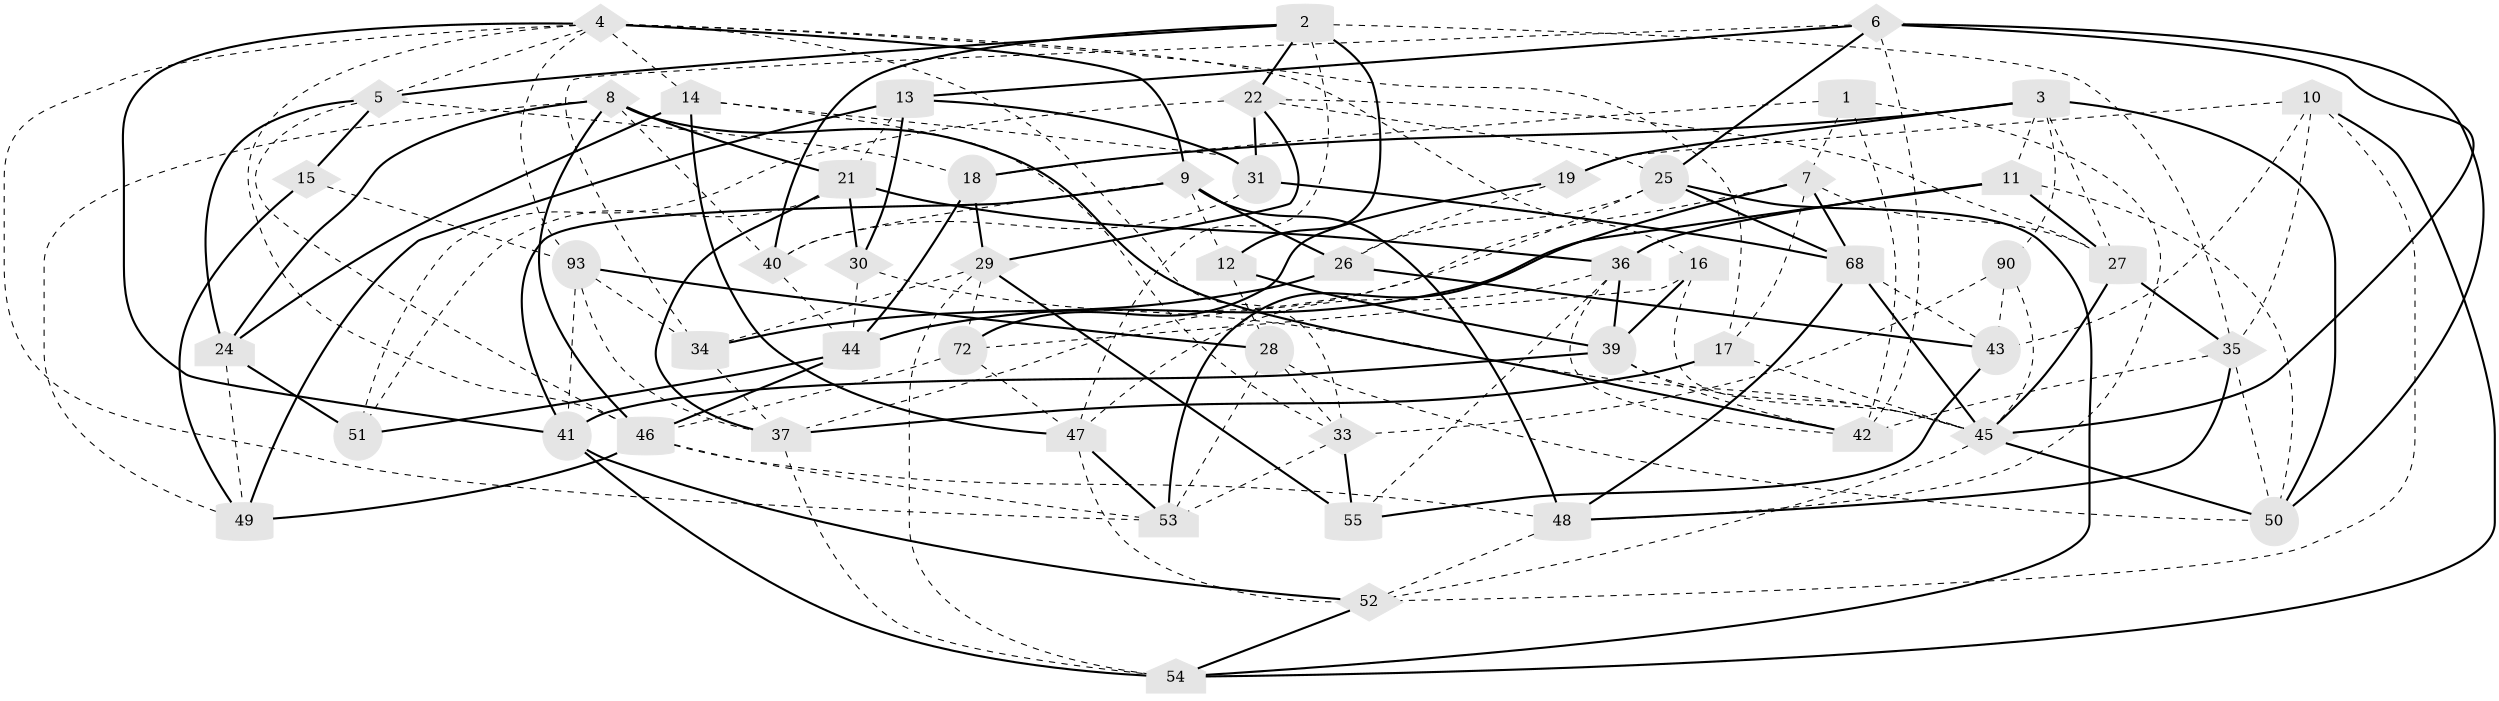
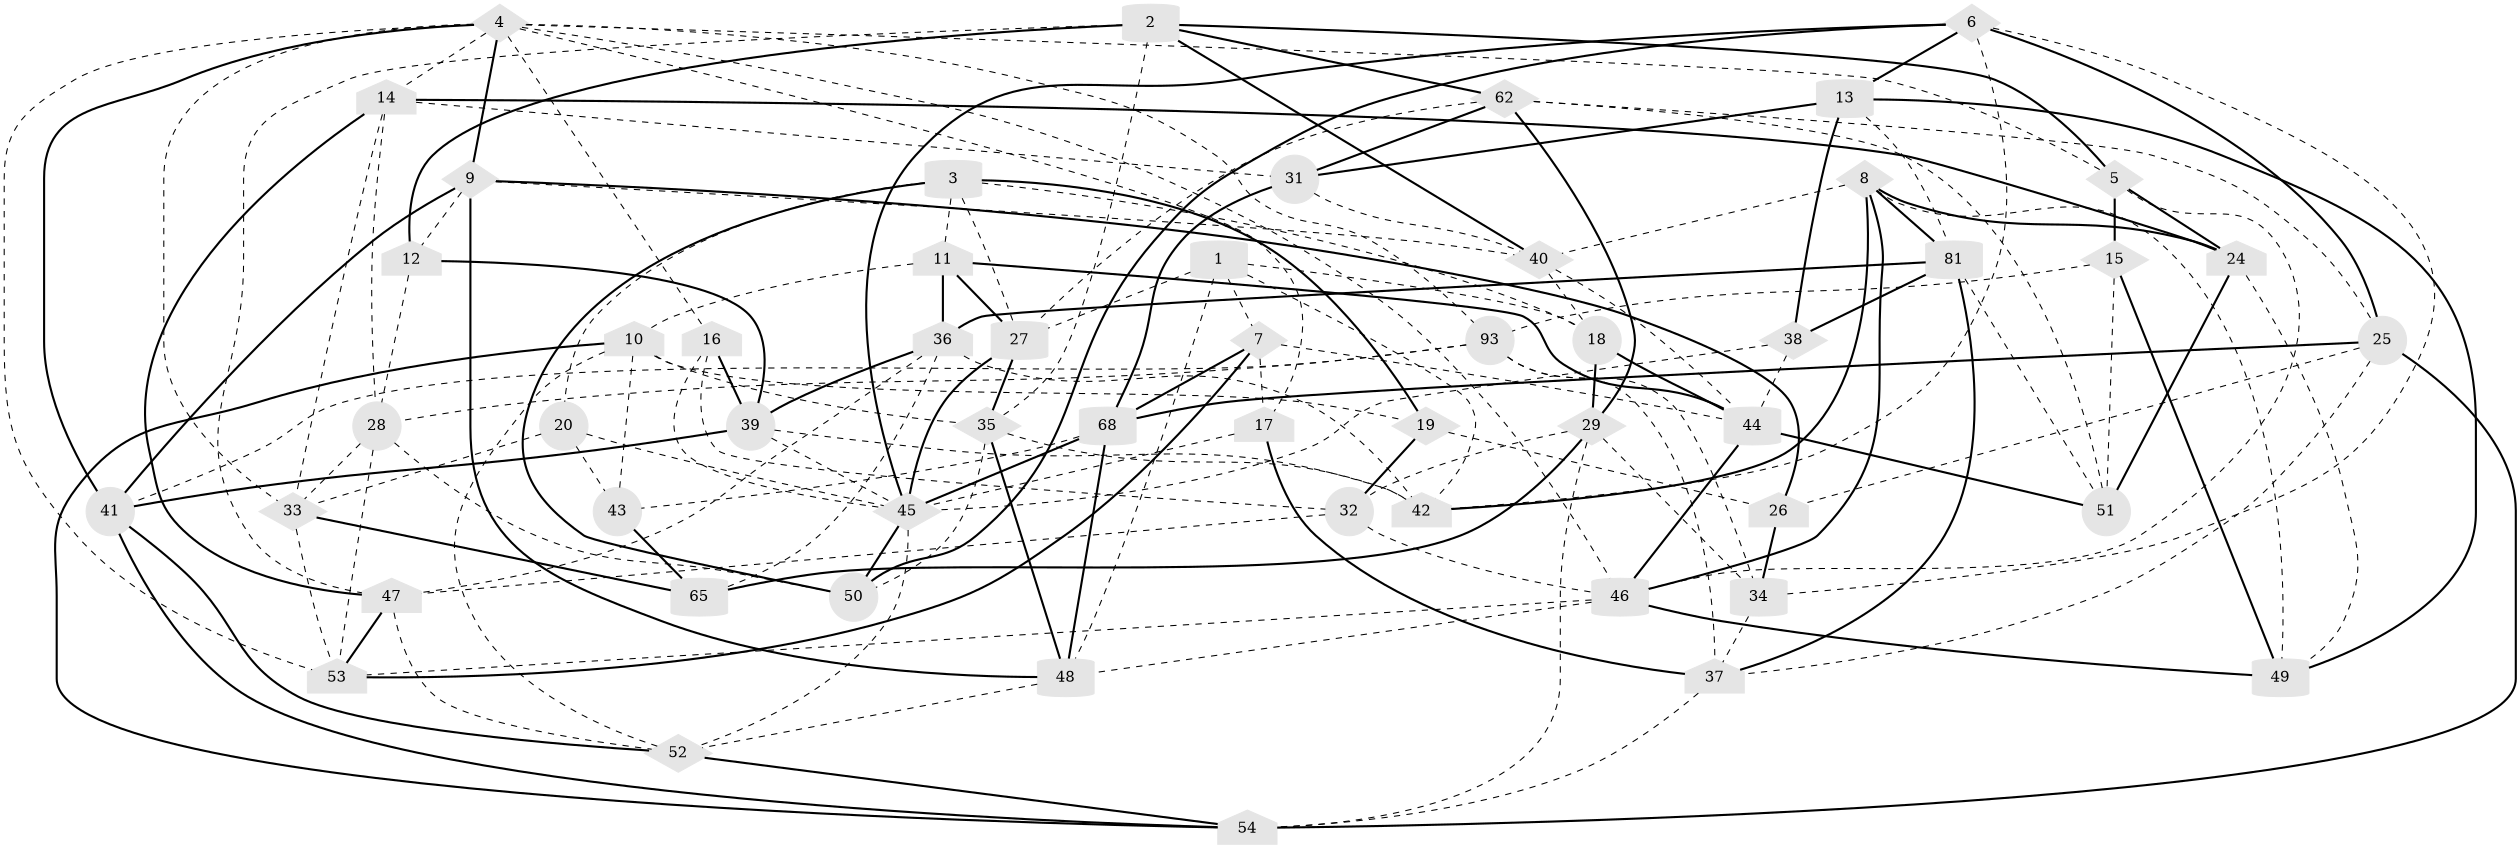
node "22": label "22" -> "62"
edge "5" -- "18": now "40" -- "18"
edge "3" -- "18": style bold -> dashed
node "21": label "21" -> "81"
edge "7" -- "27": now "1" -- "27"
edge "14" -- "28": added
node "30": label "30" -> "38"
node "90": label "90" -> "20"
edge "11" -- "50": now "11" -- "10"
edge "93" -- "28": style bold -> dashed
edge "26" -- "43": removed
node "72": label "72" -> "32"
edge "15" -- "51": added
node "55": label "55" -> "65"
